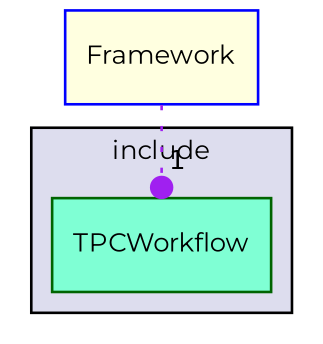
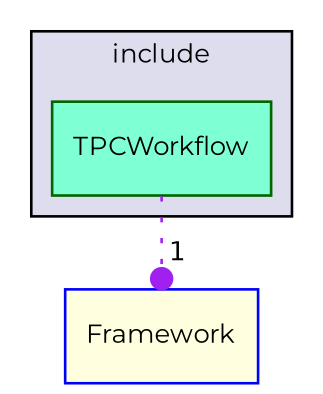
edge "Framework" -> "TPCWorkflow": reversed
